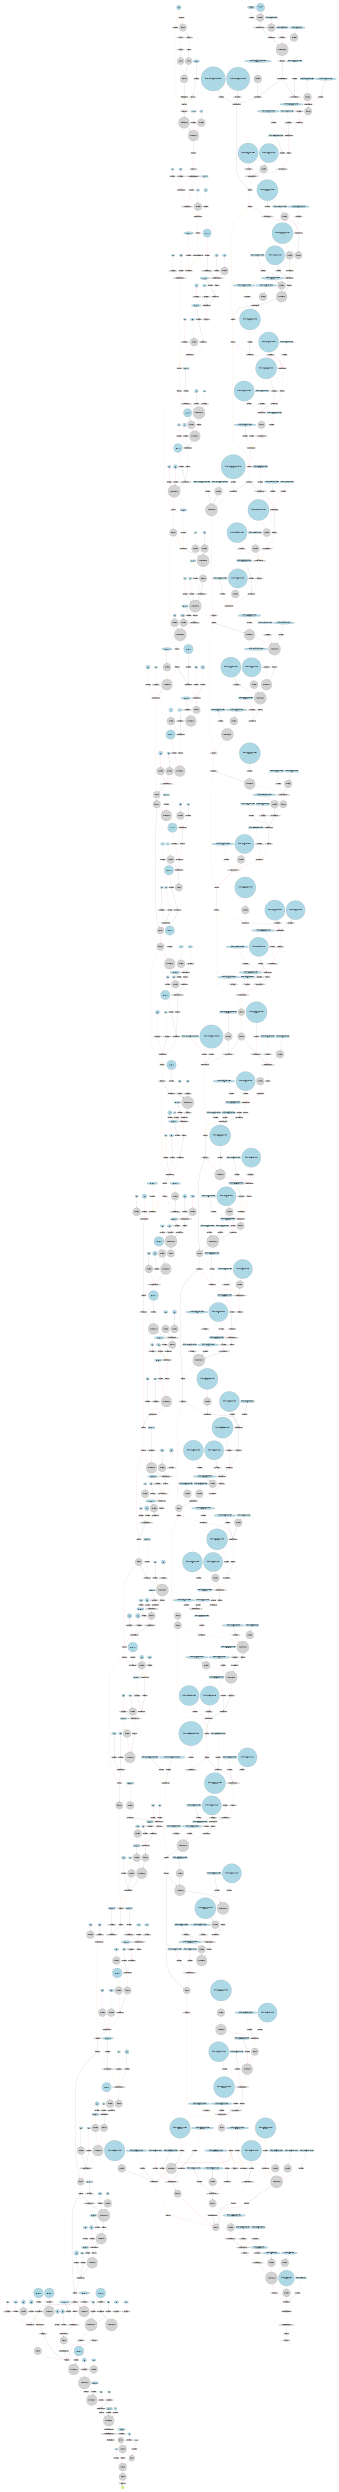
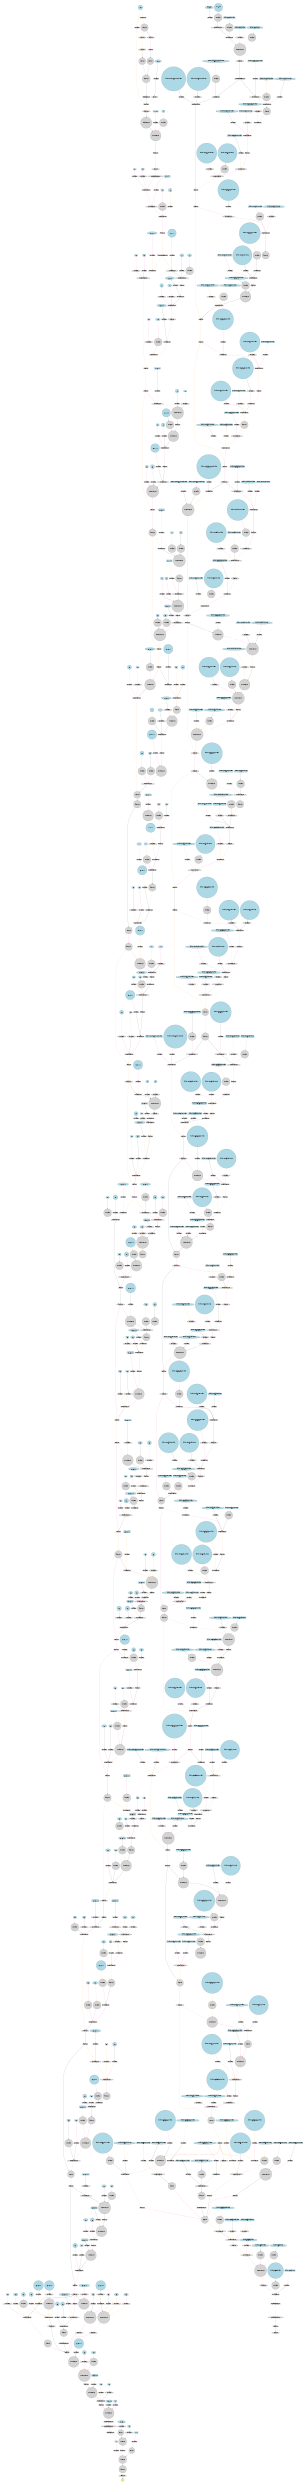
node "net.network.backbone.layer1.2.bn3.bias (256)": added
node "net.network.backbone.layer3.0.conv2.weight (256, 256, 3, 3)": added
node "net.network.backbone.layer3.0.bn2.weight (256)": shape octagon -> circle
node "net.network.backbone.layer3.2.bn1.bias (256)": removed
